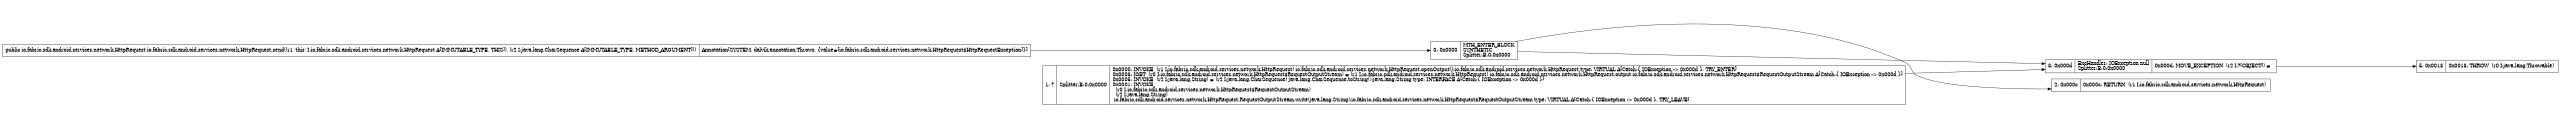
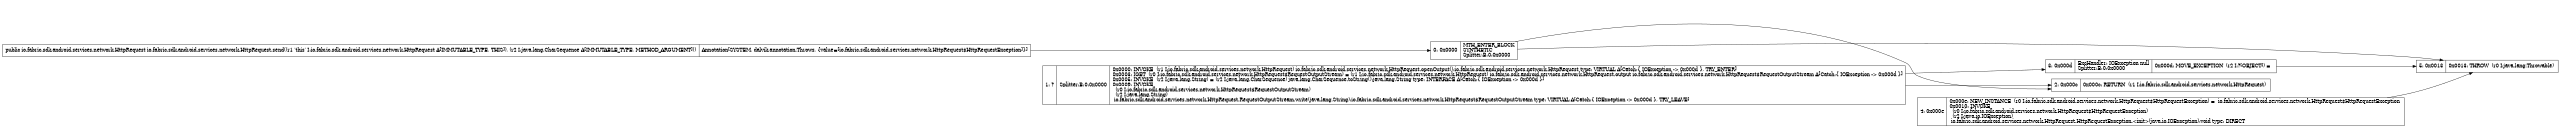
edge "0: 0x0000" -> "3: 0x000d": now "0: 0x0000" -> "5: 0x0013"
node "1: ?": text "0x0001: INVOKE" -> "0x0009: INVOKE"
edge "1: ?" -> "2: 0x000c": added
node "4: 0x000e": added
